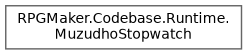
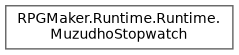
node "RPGMaker.Codebase.Runtime. MuzudhoStopwatch": label "RPGMaker.Codebase.Runtime. MuzudhoStopwatch" -> "RPGMaker.Runtime.Runtime. MuzudhoStopwatch"
